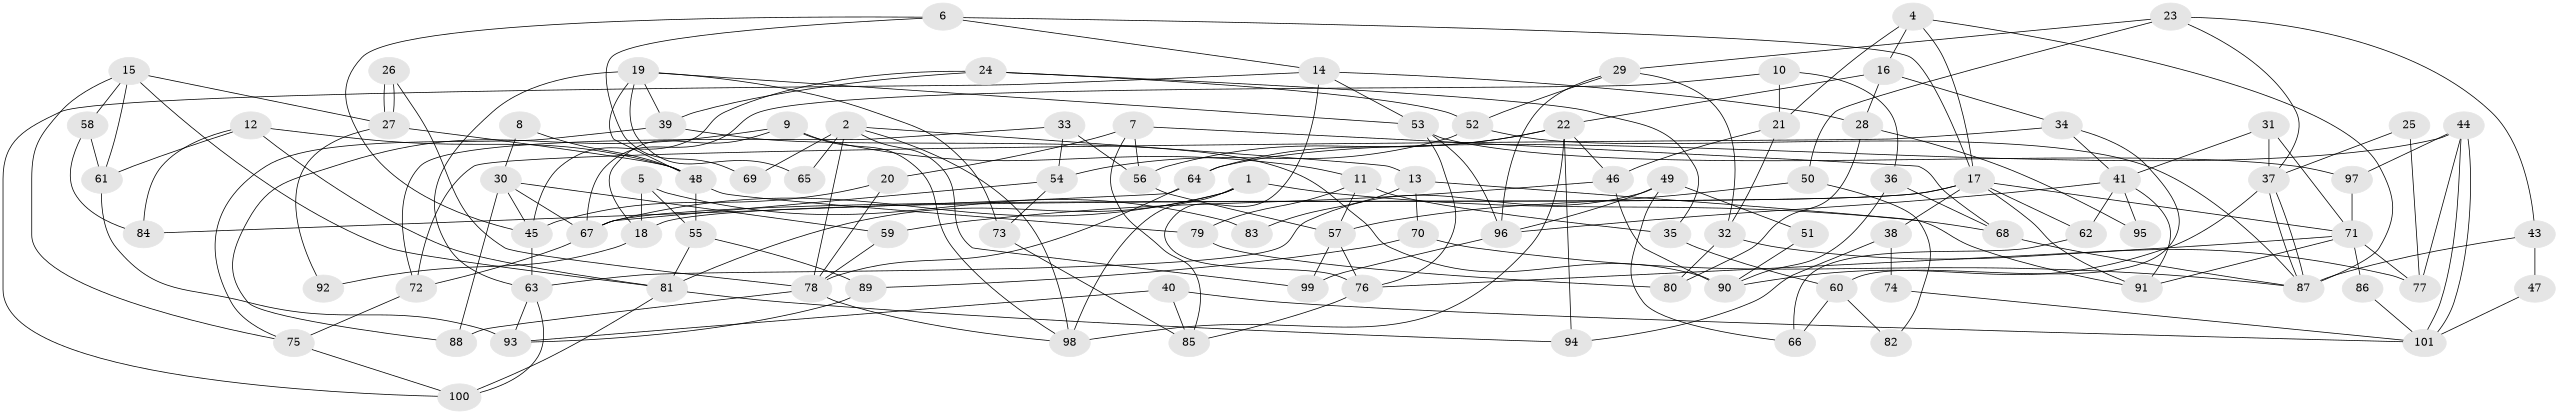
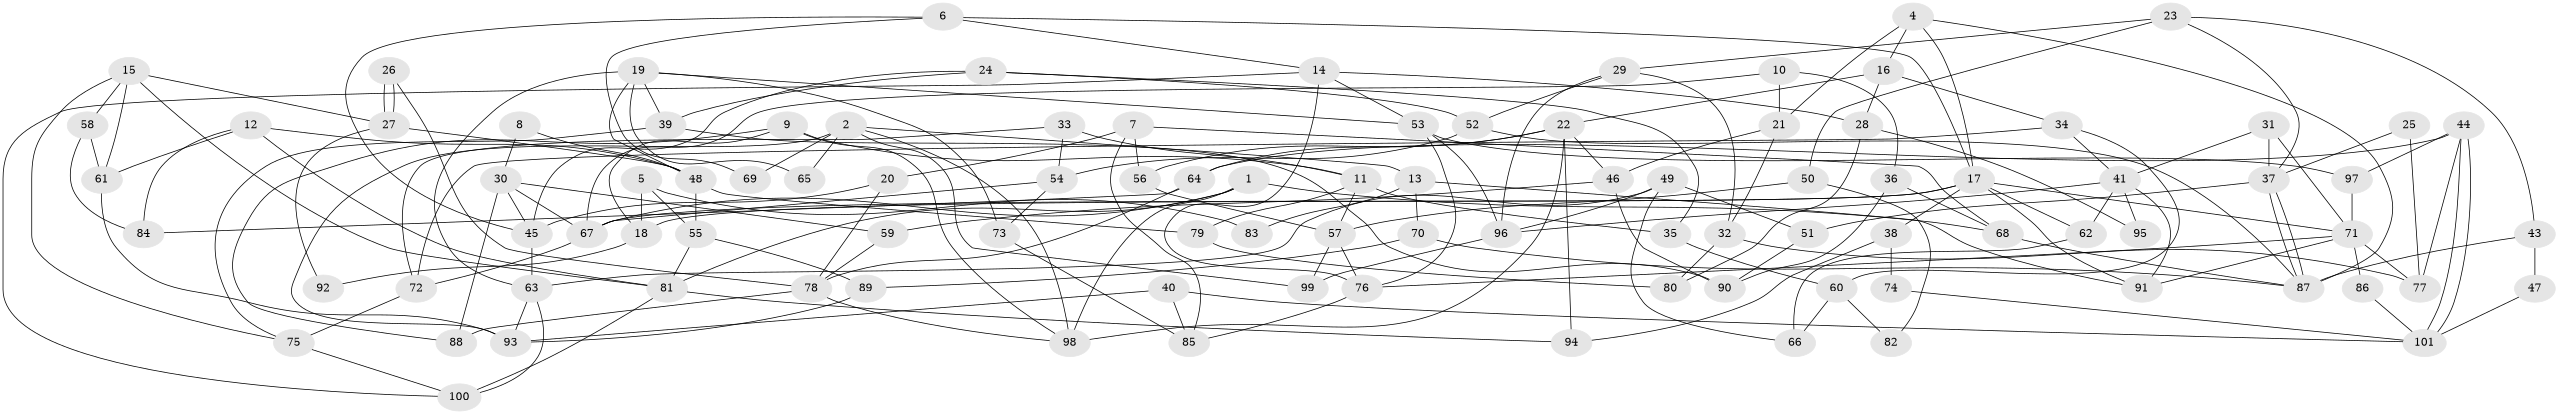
edge "33" -- "56": now "33" -- "11"
edge "2" -- "78": now "2" -- "93"
edge "37" -- "90": now "37" -- "51"
